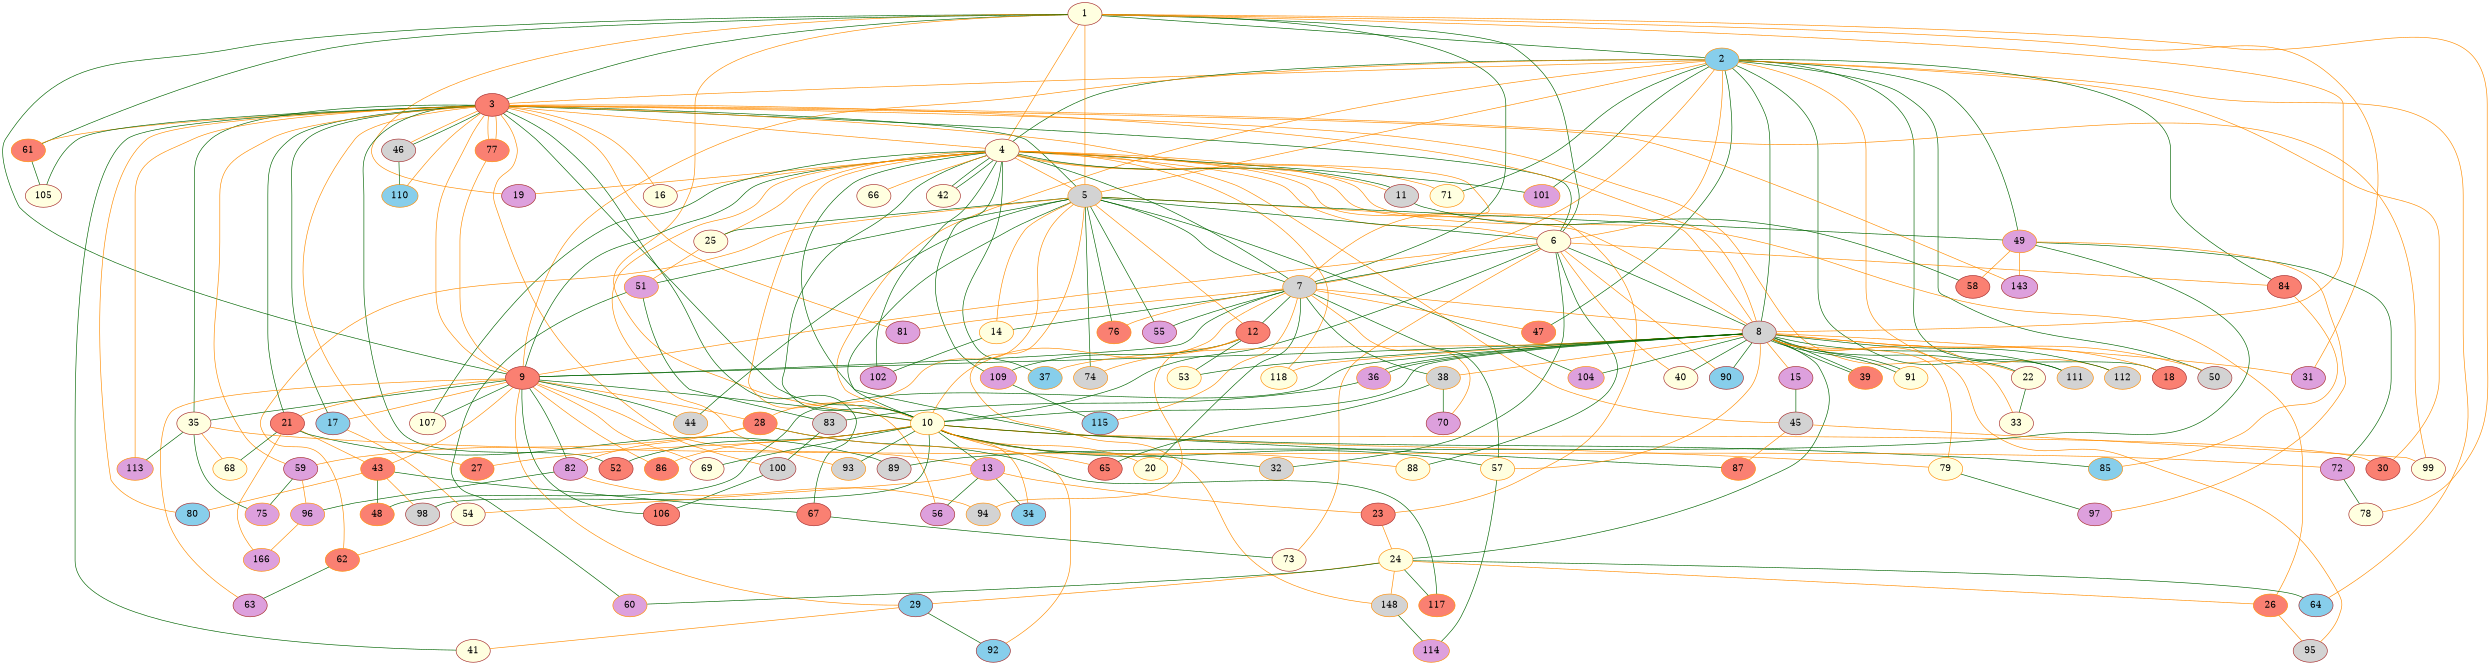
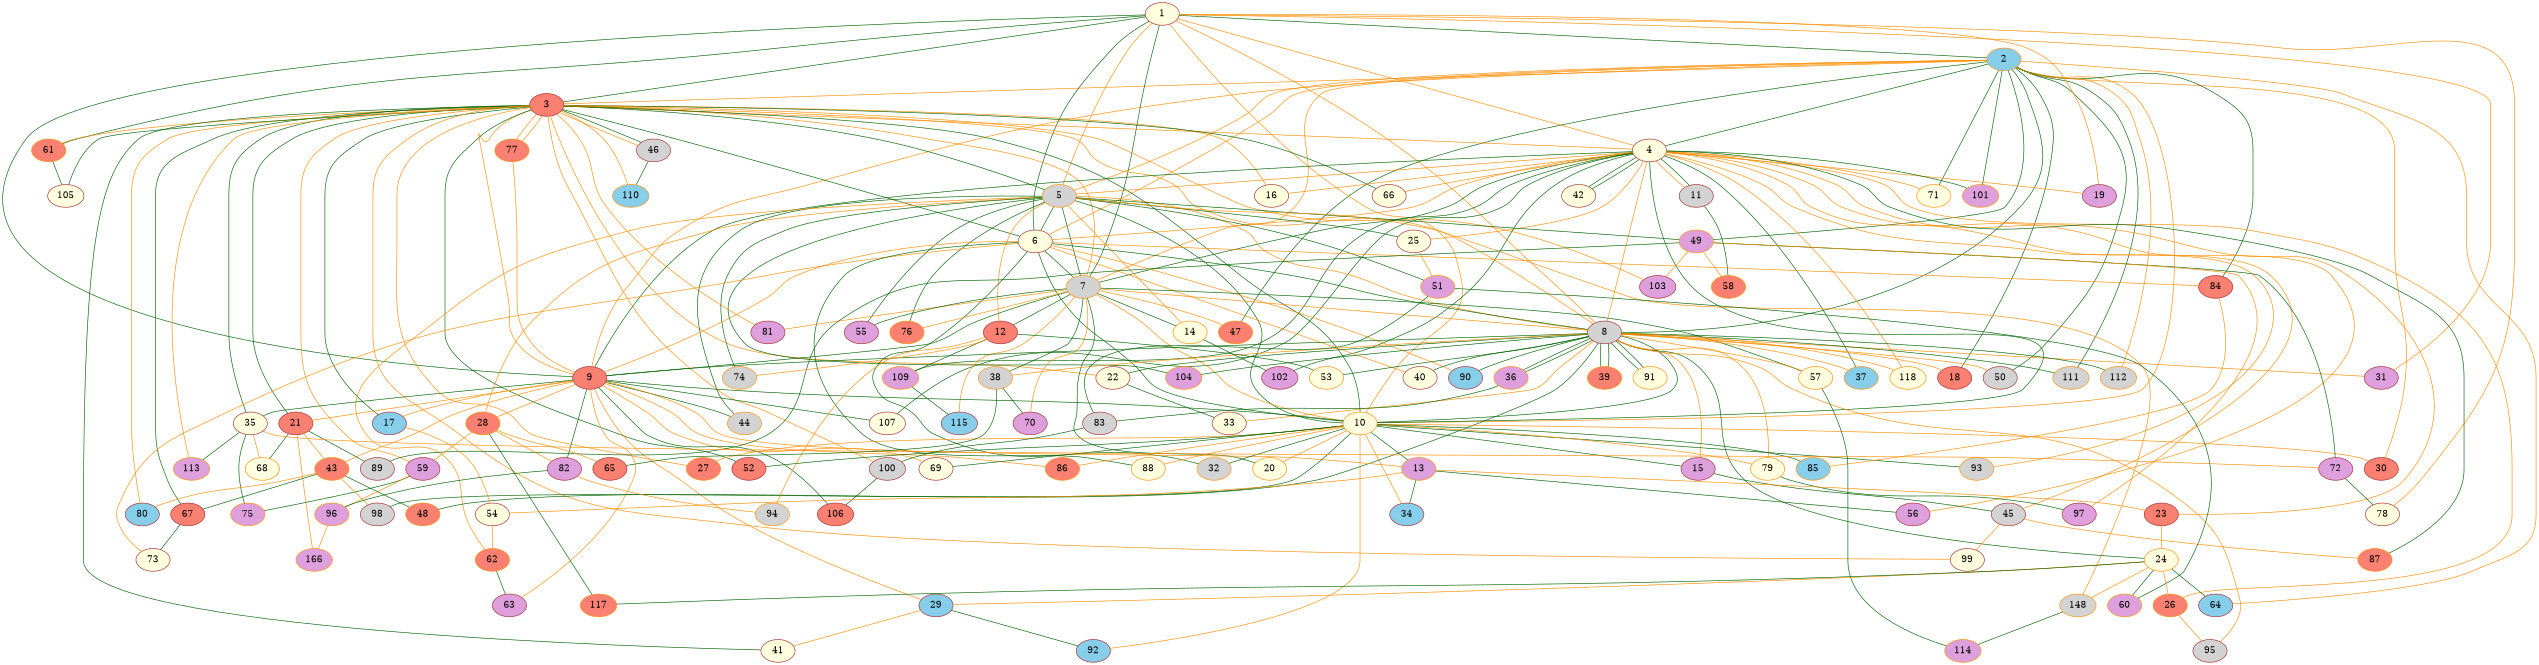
edge "3" -- "66": added
node "58": color brown -> darkorange
node "143": label "143" -> "103"
edge "10" -- "57": now "10" -- "15"
